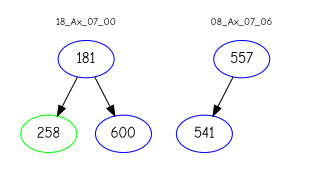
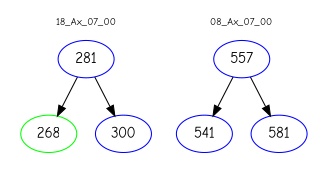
cluster "08_Ax_07_06": label "08_Ax_07_06" -> "08_Ax_07_00"
node "181": label "181" -> "281"
node "258": label "258" -> "268"
node "600": label "600" -> "300"
node "581": added
